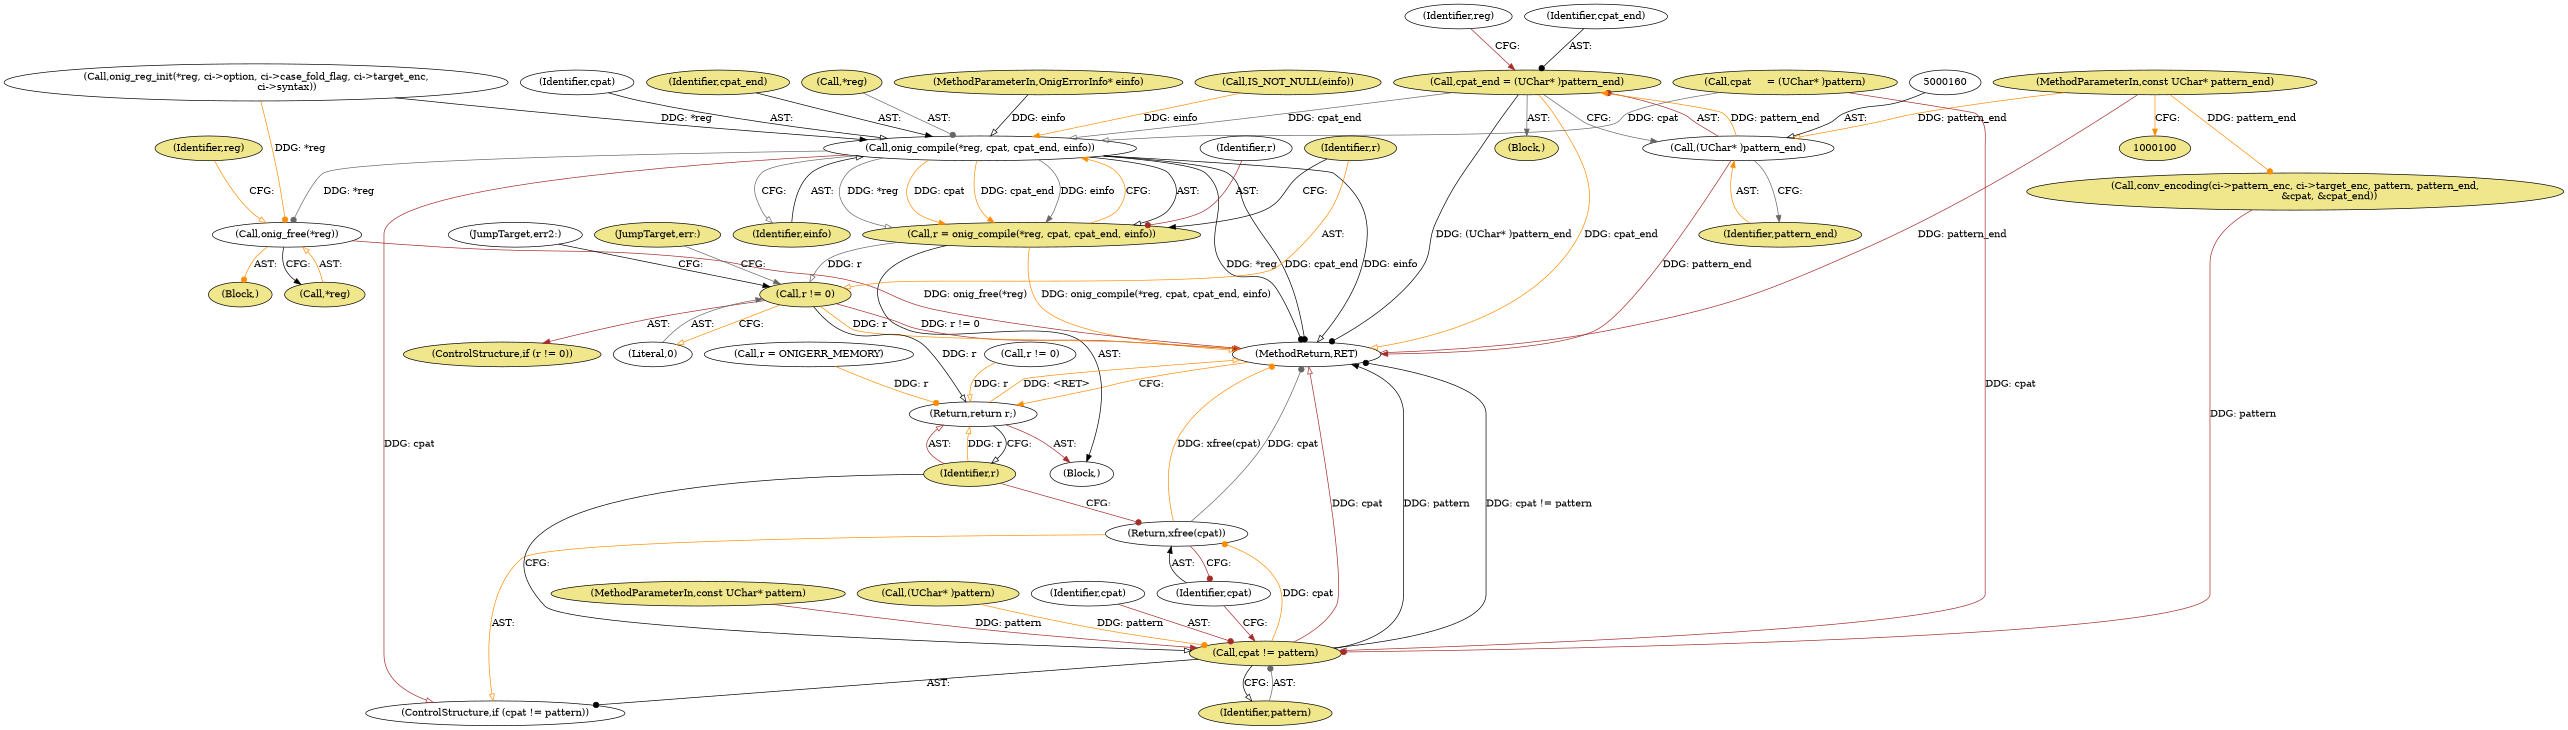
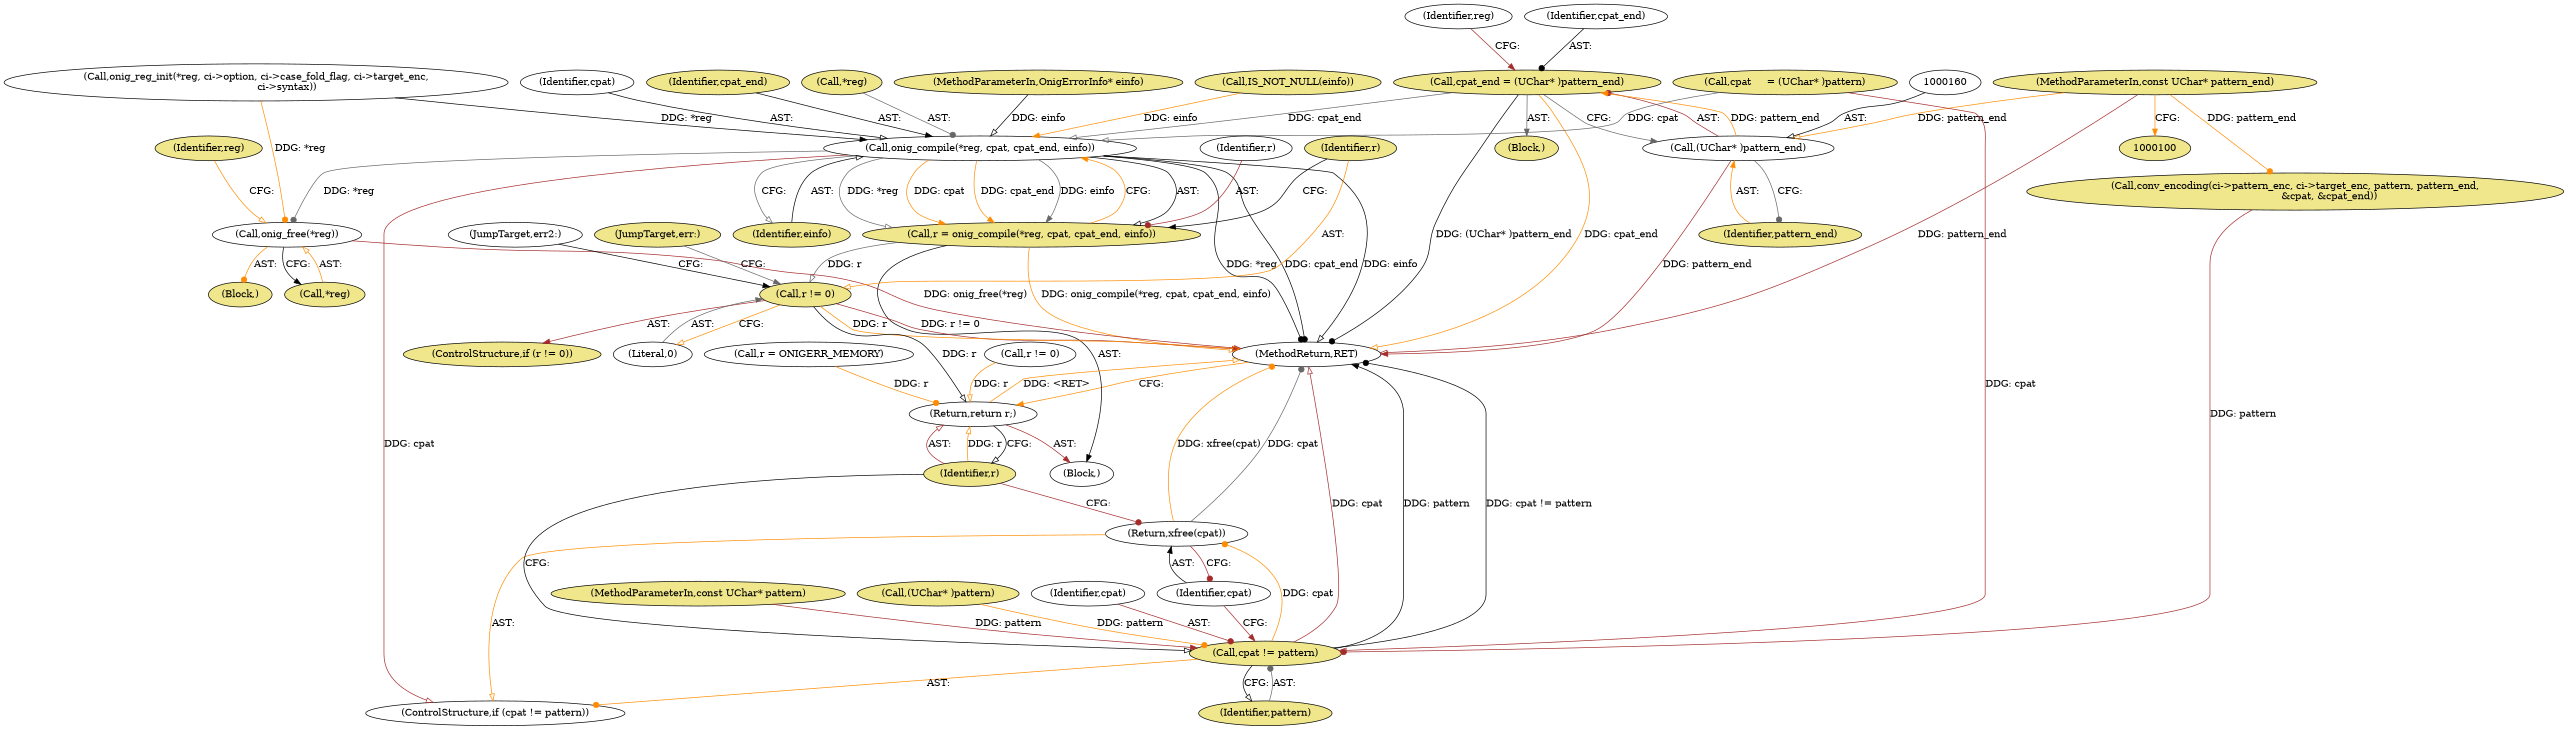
node "5000160": label "5000160" -> "1000160"
edge "(Call,(UChar* )pattern_end)" -> "(Identifier,pattern_end)": arrowhead normal -> dot
edge "(Call,cpat != pattern)" -> "(ControlStructure,if (cpat != pattern))": color black -> darkorange
